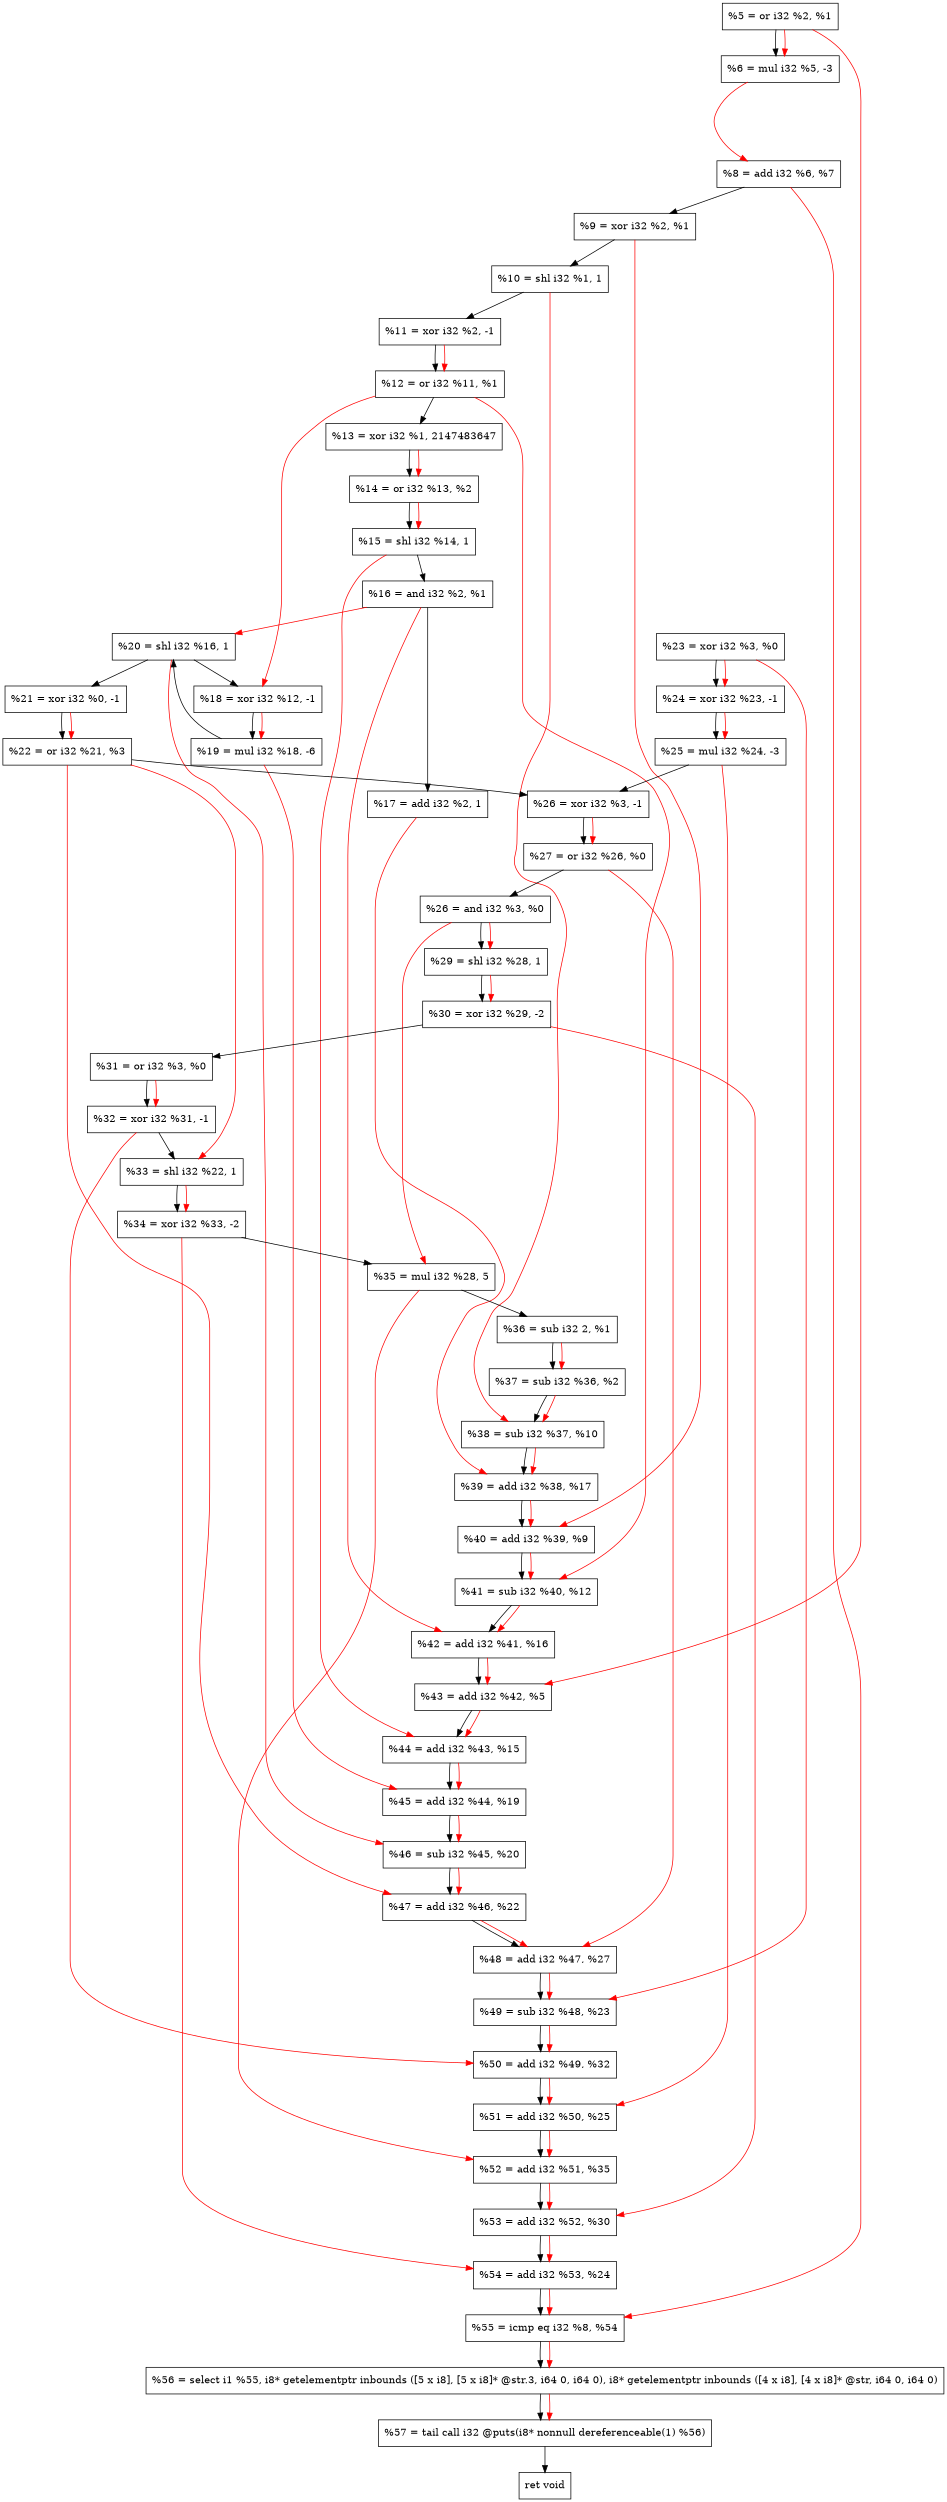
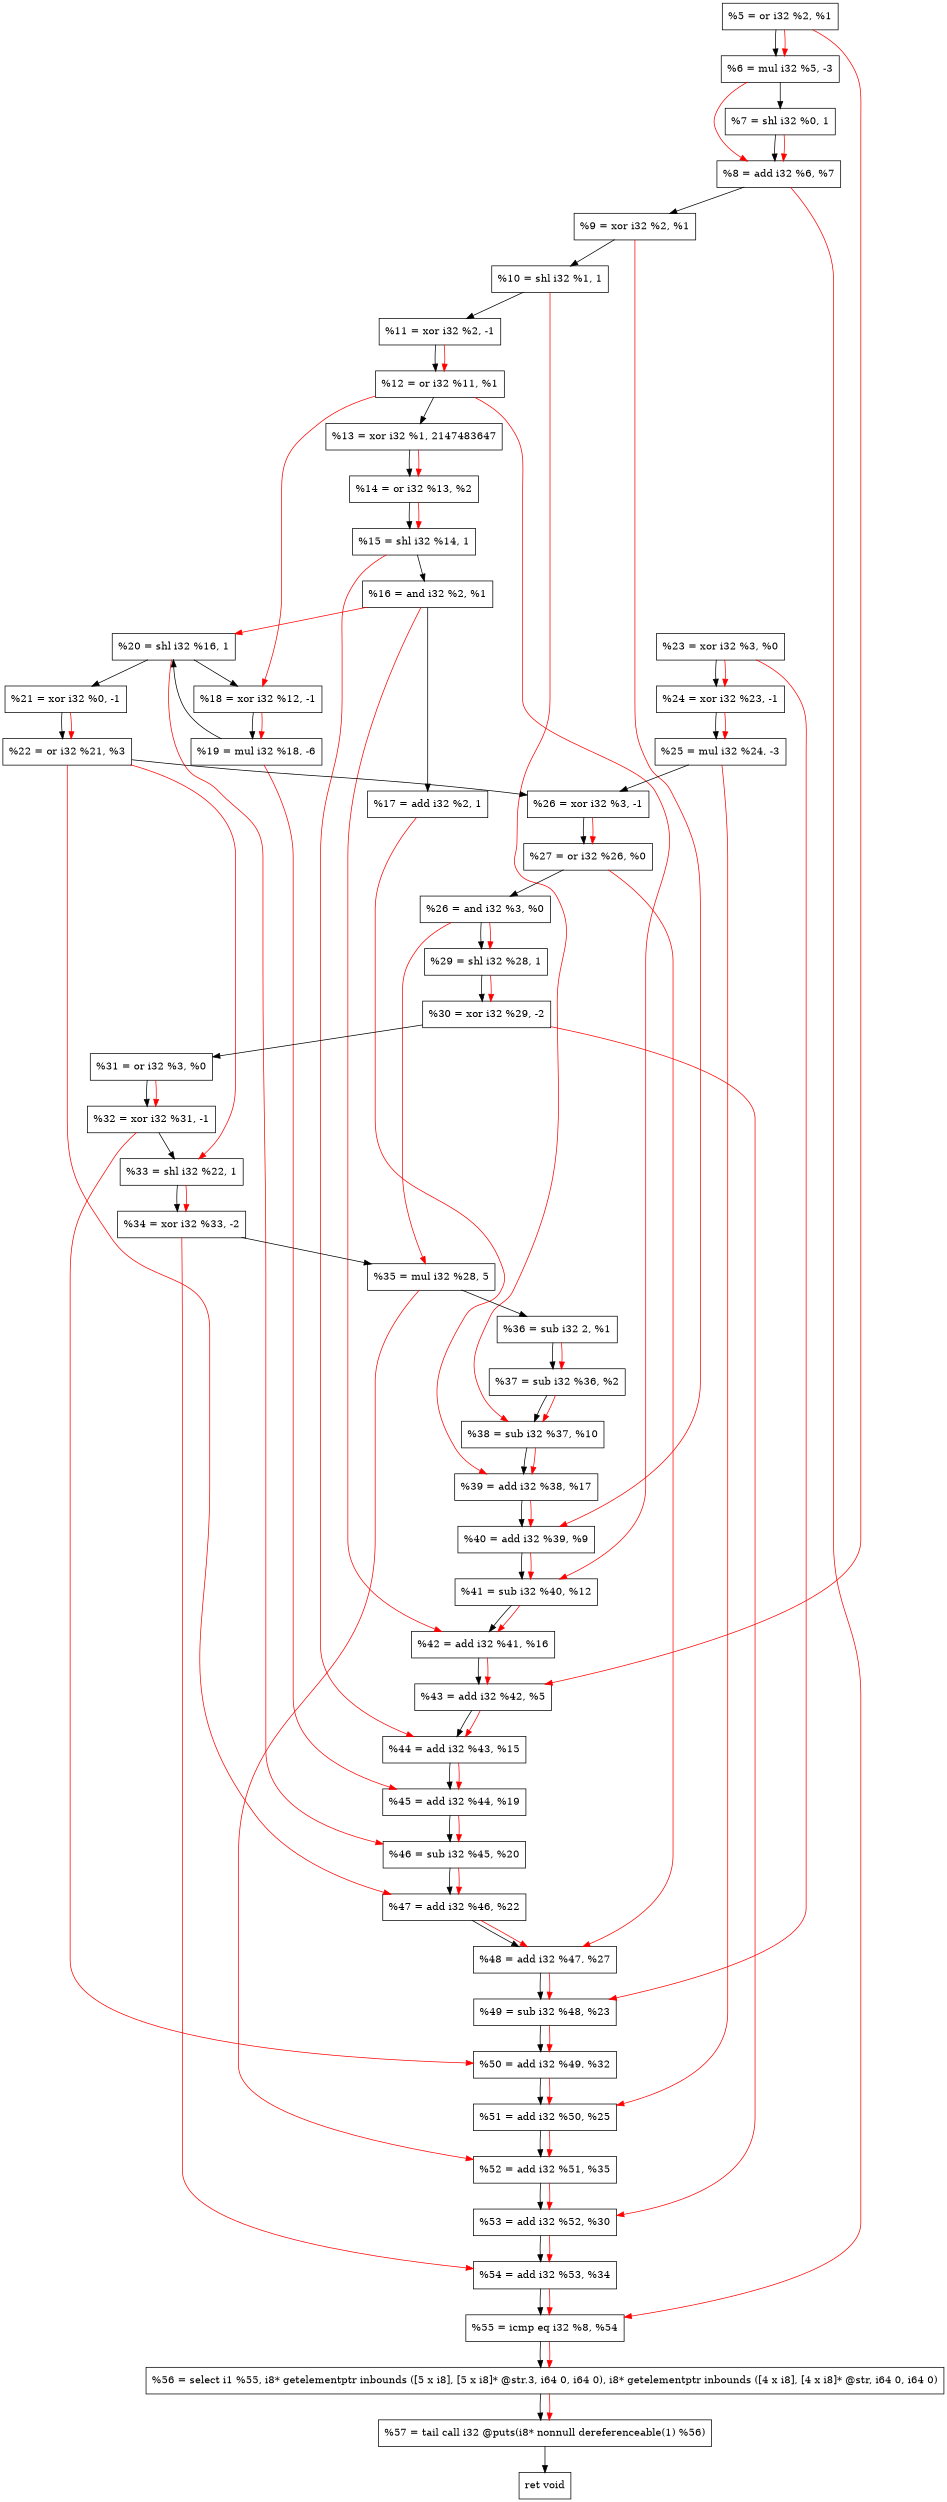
node "%7 = shl i32 %0, 1": added
node "%54 = add i32 %53, %24": label "%54 = add i32 %53, %24" -> "%54 = add i32 %53, %34"
